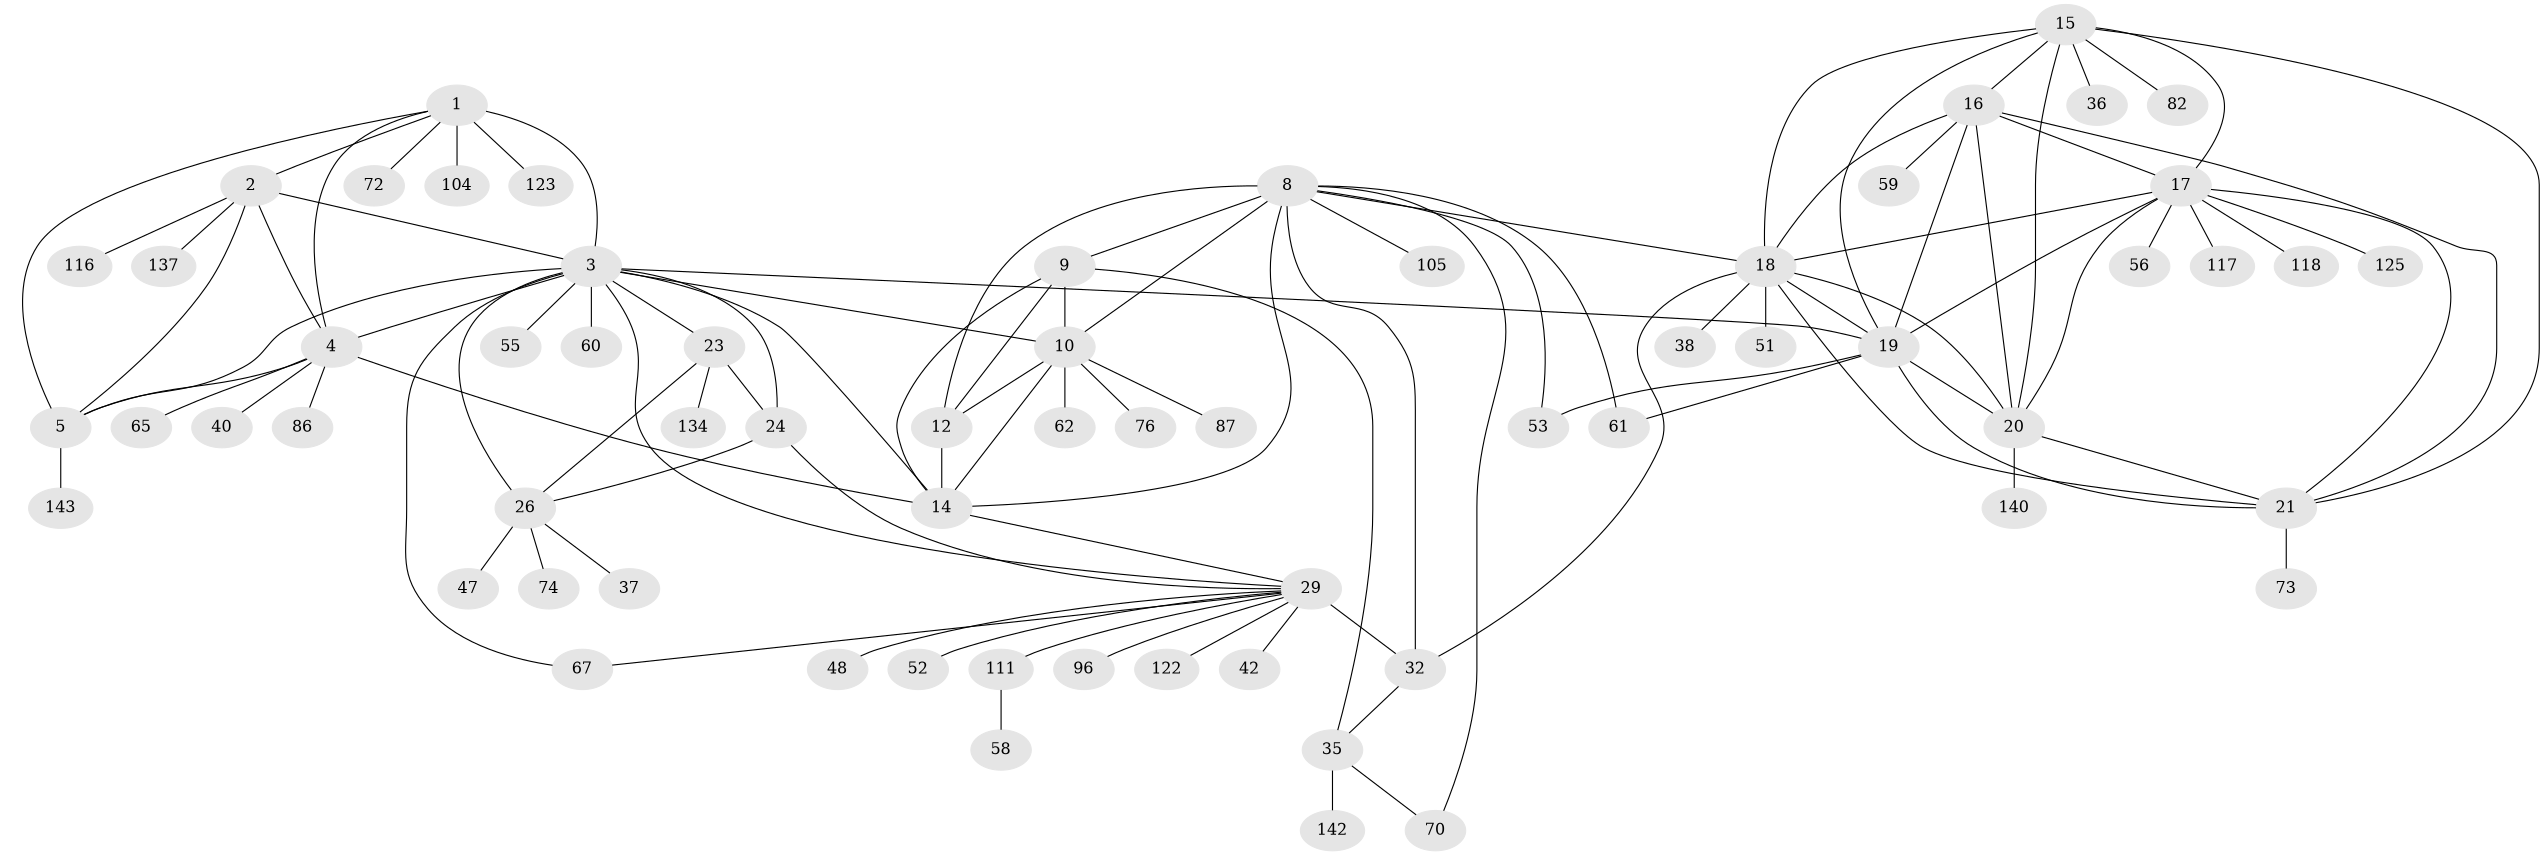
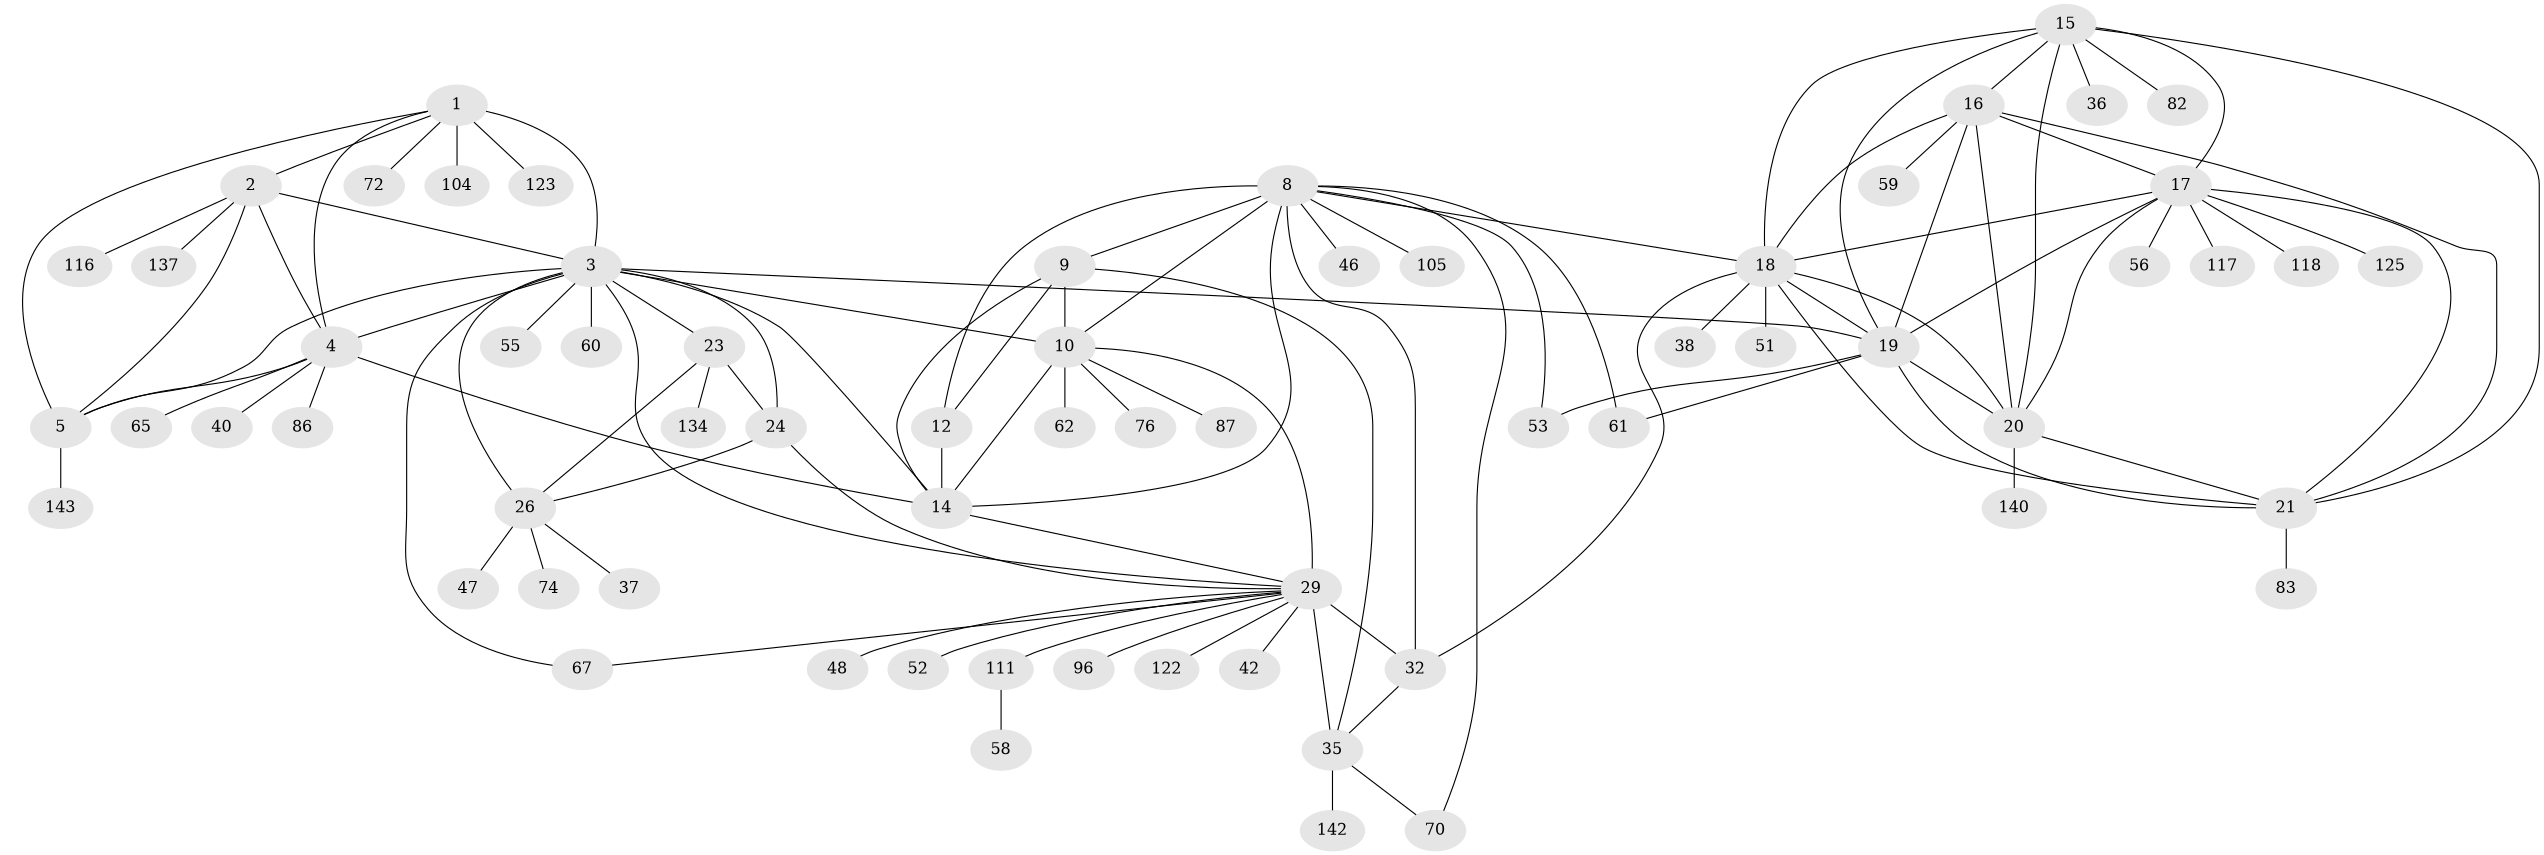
node "46": added
edge "10" -- "12": now "10" -- "29"
node "73": label "73" -> "83"
edge "29" -- "35": added
